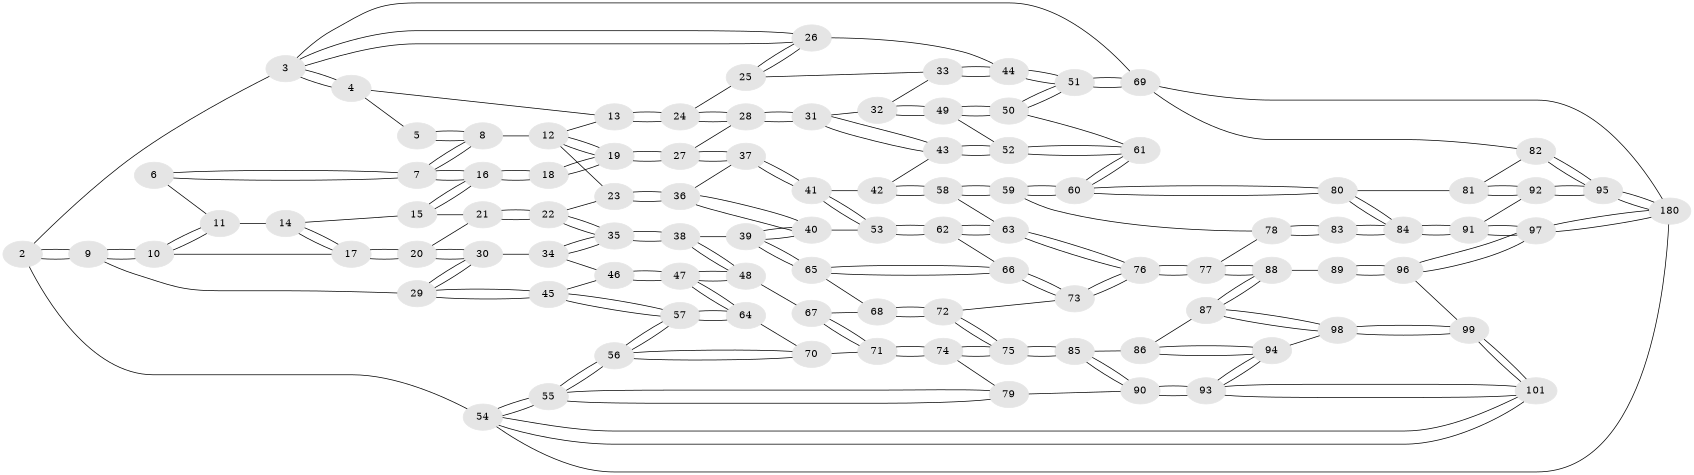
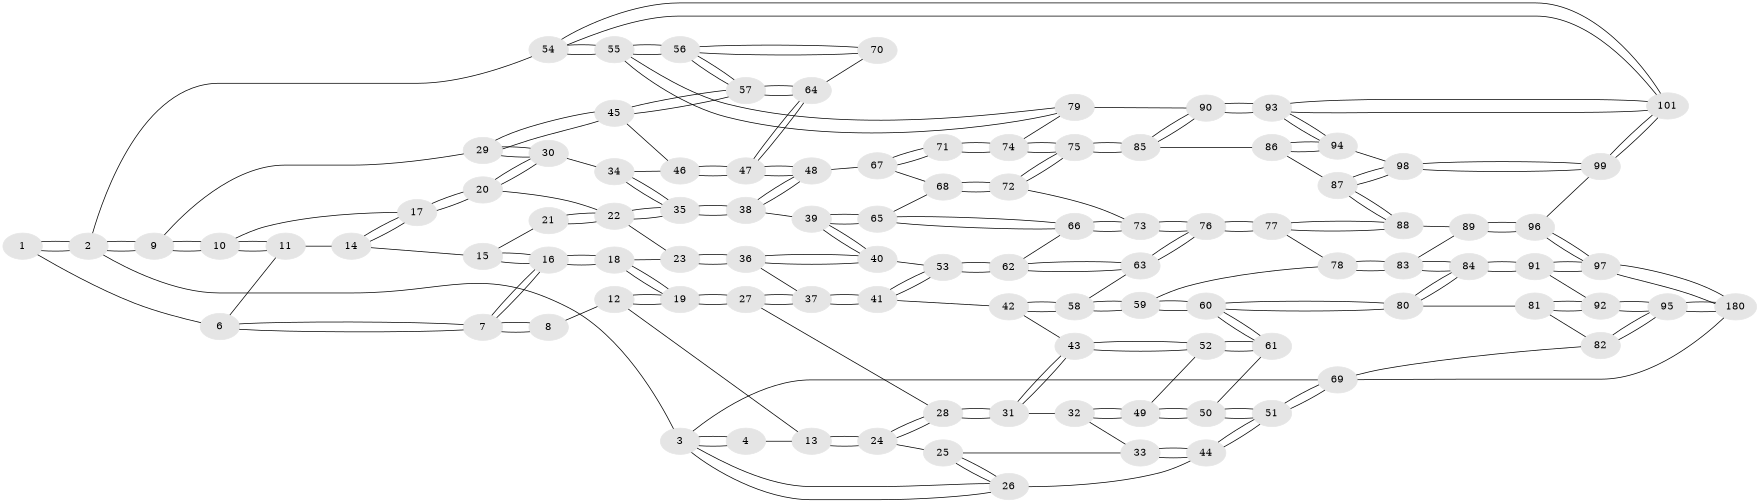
node "5": removed
edge "12" -- "23": now "18" -- "23"
edge "21" -- "20": now "22" -- "20"
node "1": added
edge "89" -- "83": added
edge "71" -- "70": removed
edge "180" -- "54": removed
